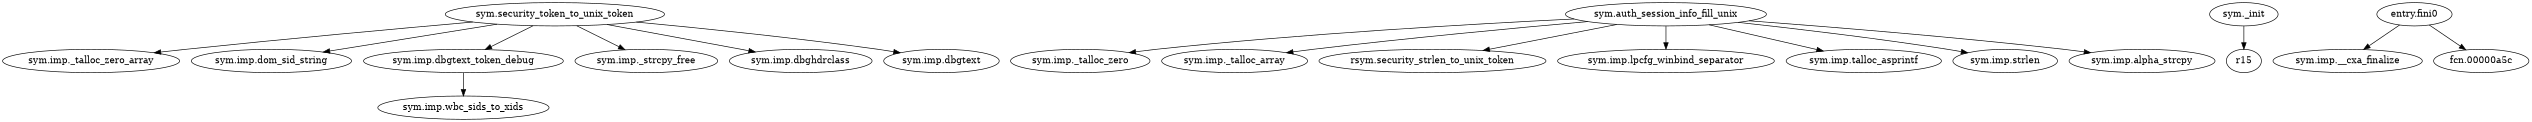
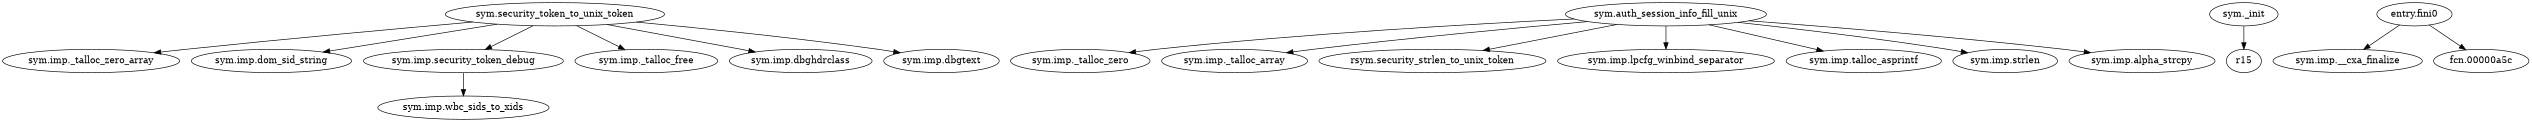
node "sym.imp.dbgtext_token_debug": label "sym.imp.dbgtext_token_debug" -> "sym.imp.security_token_debug"
node "sym.imp._strcpy_free": label "sym.imp._strcpy_free" -> "sym.imp._talloc_free"
